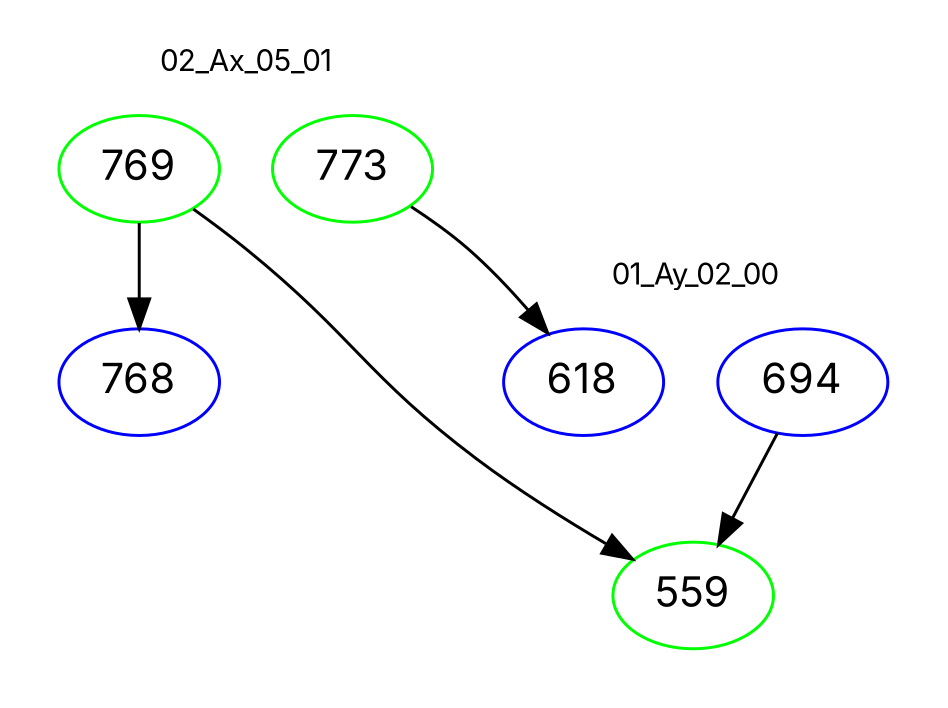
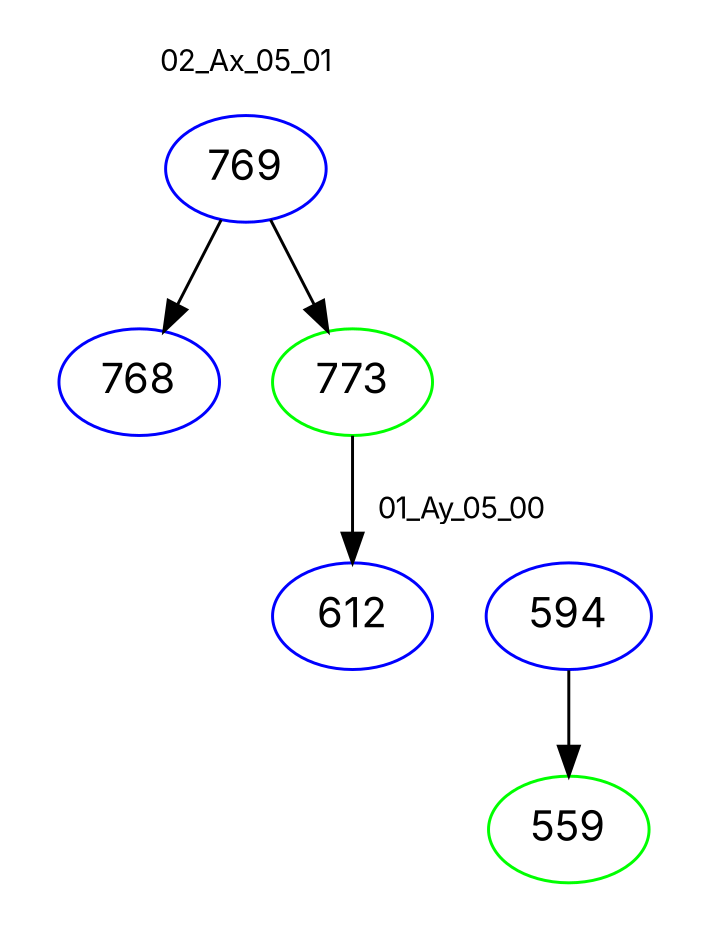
node "769": color green -> blue
cluster "01_Ay_02_00": label "01_Ay_02_00" -> "01_Ay_05_00"
node "618": label "618" -> "612"
node "694": label "694" -> "594"
edge "769" -> "559": now "769" -> "773"
